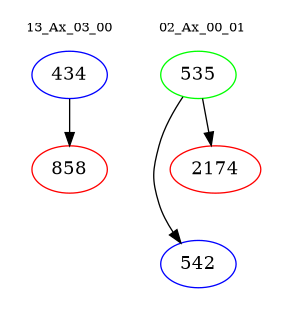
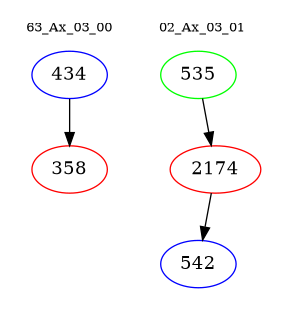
cluster "13_Ax_03_00": label "13_Ax_03_00" -> "63_Ax_03_00"
cluster "02_Ax_00_01": label "02_Ax_00_01" -> "02_Ax_03_01"
edge "535" -> "542": now "2174" -> "542"
node "858": label "858" -> "358"
